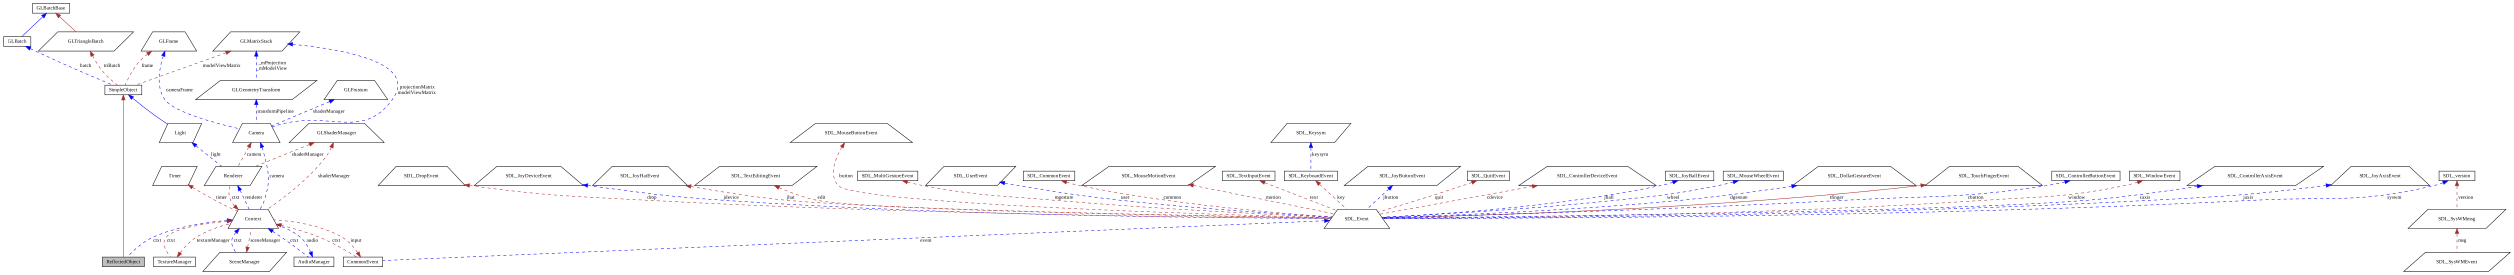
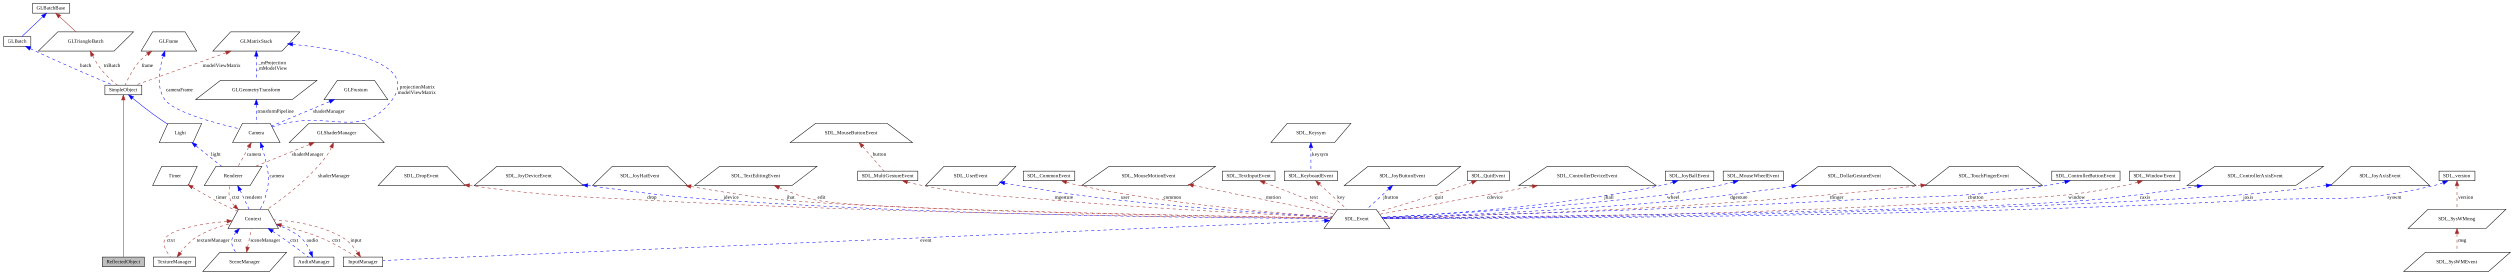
edge "SDL_Event" -> "SDL_TouchFingerEvent": style solid -> dashed
edge "SDL_Event" -> "SDL_MouseButtonEvent": now "SDL_MultiGestureEvent" -> "SDL_MouseButtonEvent"
edge "ReflectedObject" -> "Context": removed, label "ctxt"
node "CommonEvent": label "CommonEvent" -> "InputManager"
